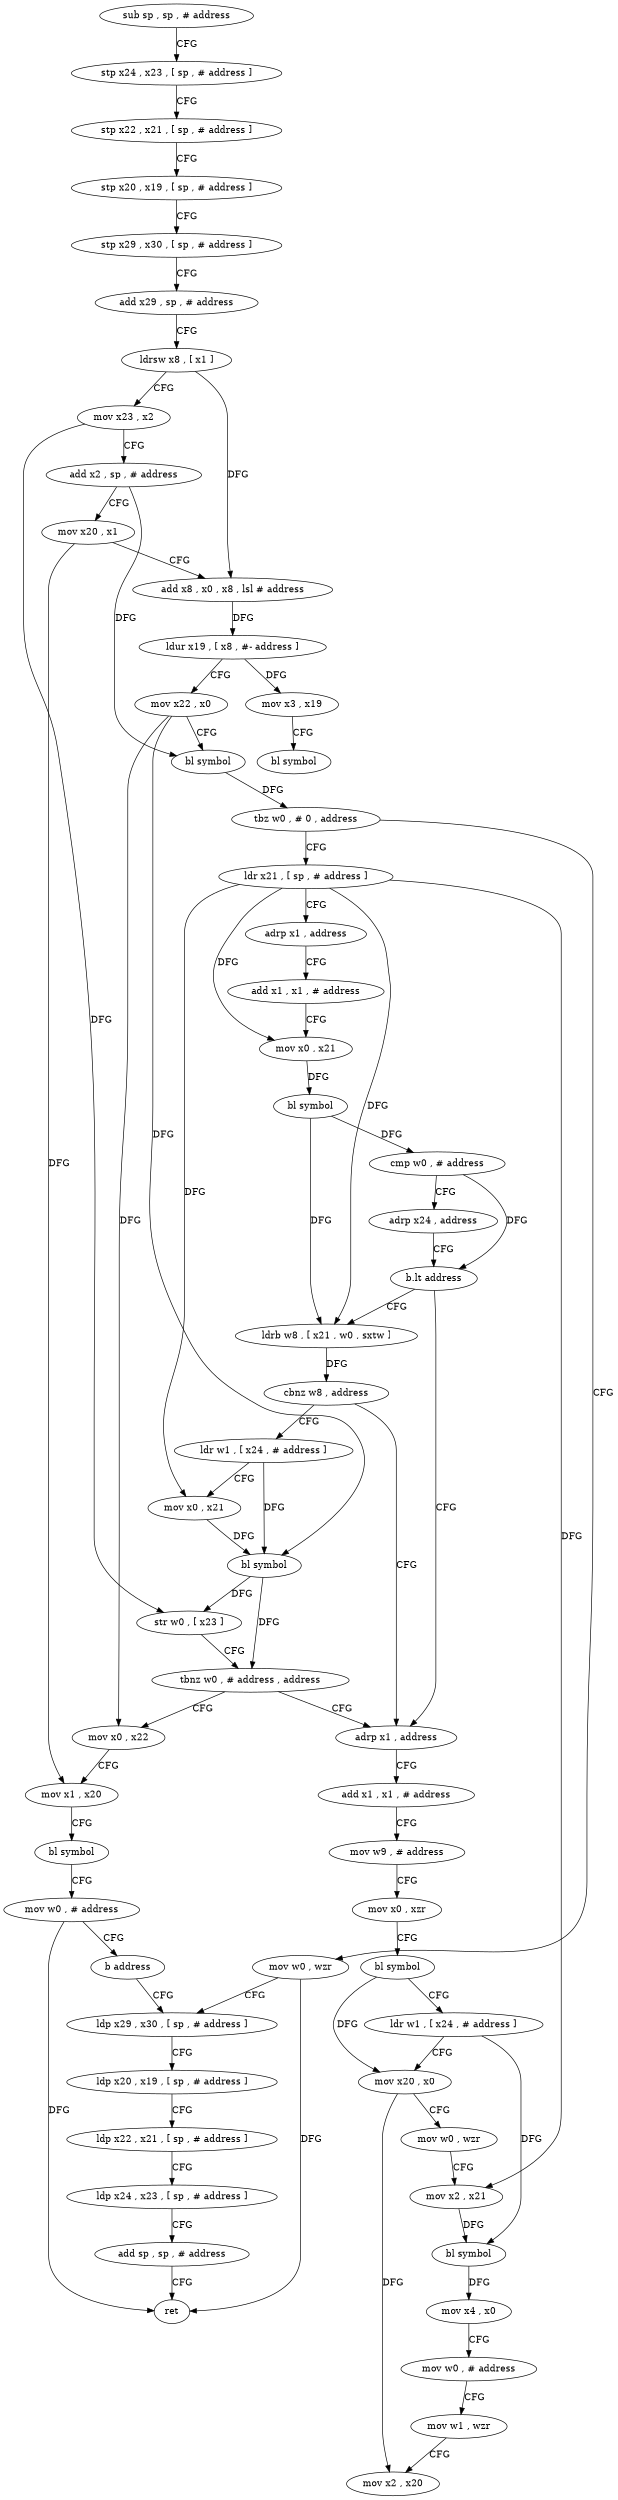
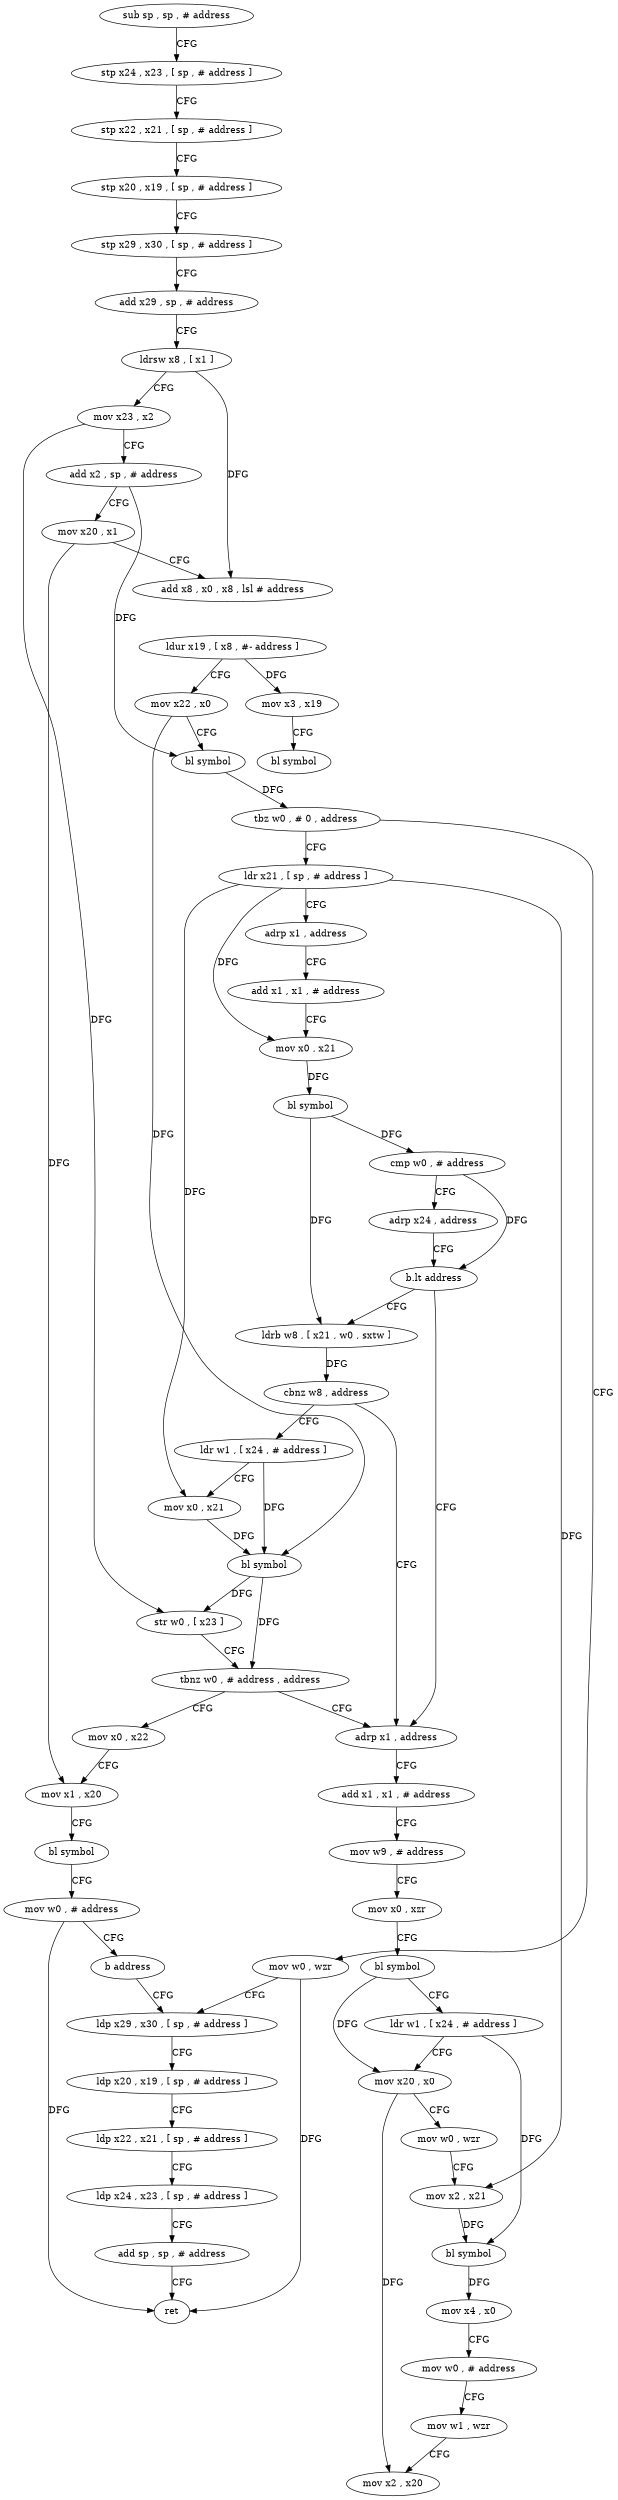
edge "add x8 , x0 , x8 , lsl # address" -> "ldur x19 , [ x8 , #- address ]": removed, label "DFG"
edge "ldr x21 , [ sp , # address ]" -> "ldrb w8 , [ x21 , w0 , sxtw ]": removed, label "DFG"
edge "mov x22 , x0" -> "mov x0 , x22": removed, label "DFG"
